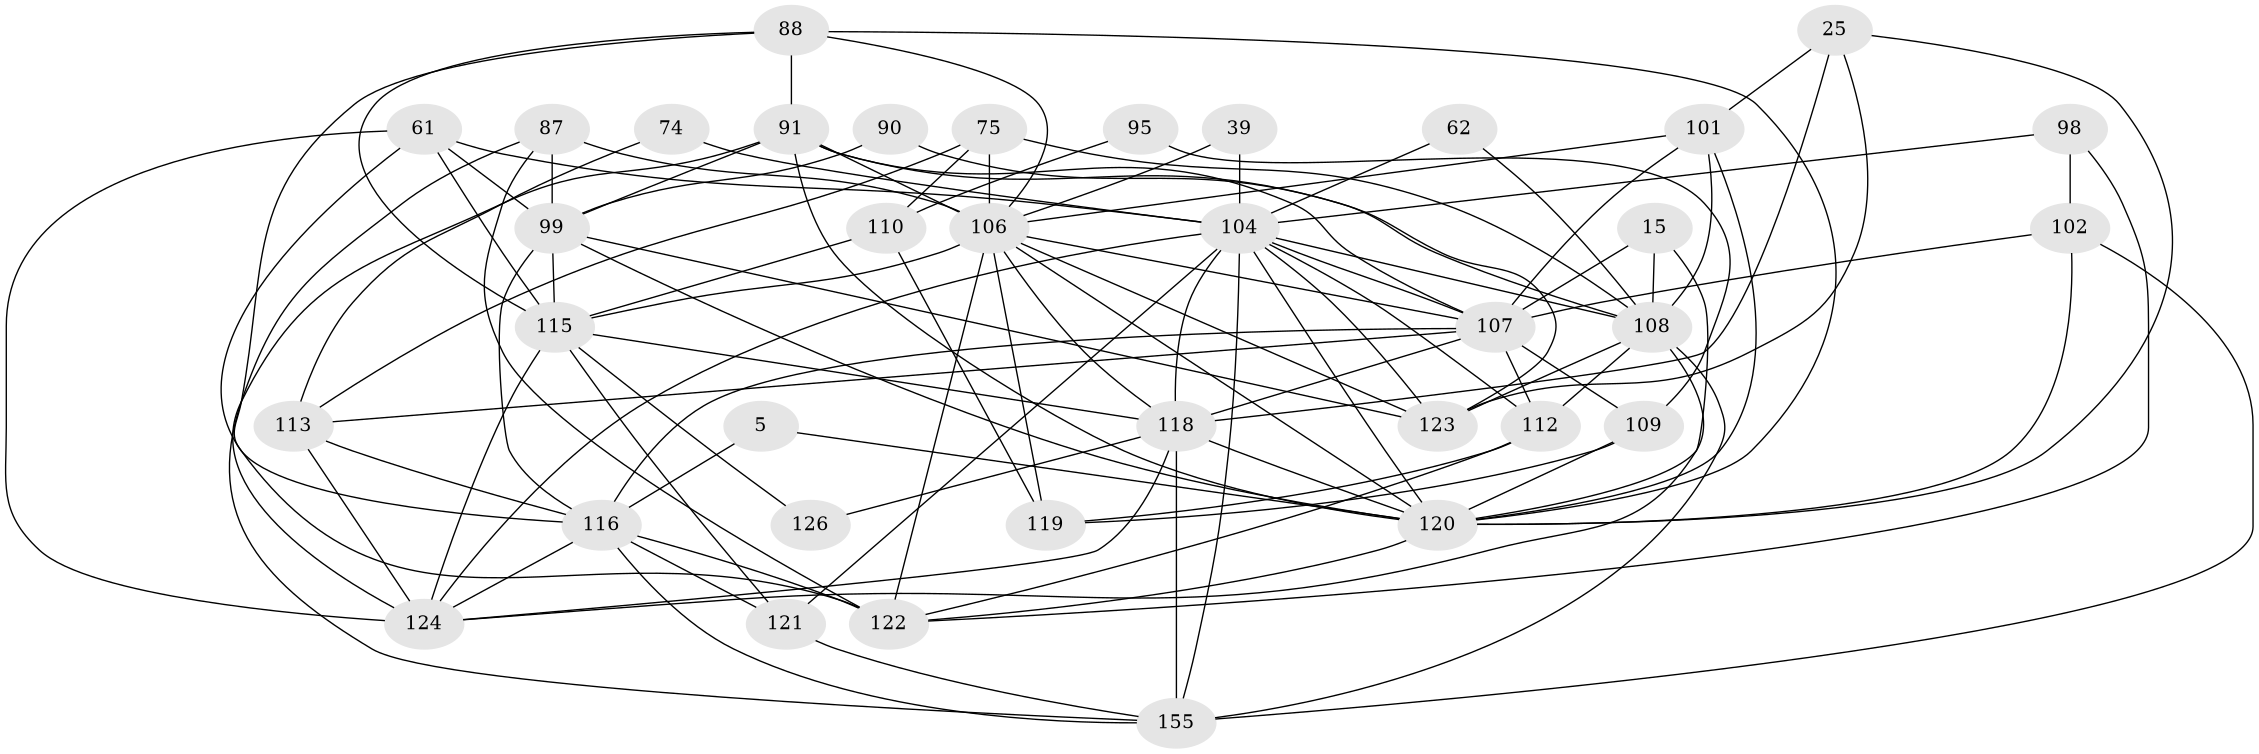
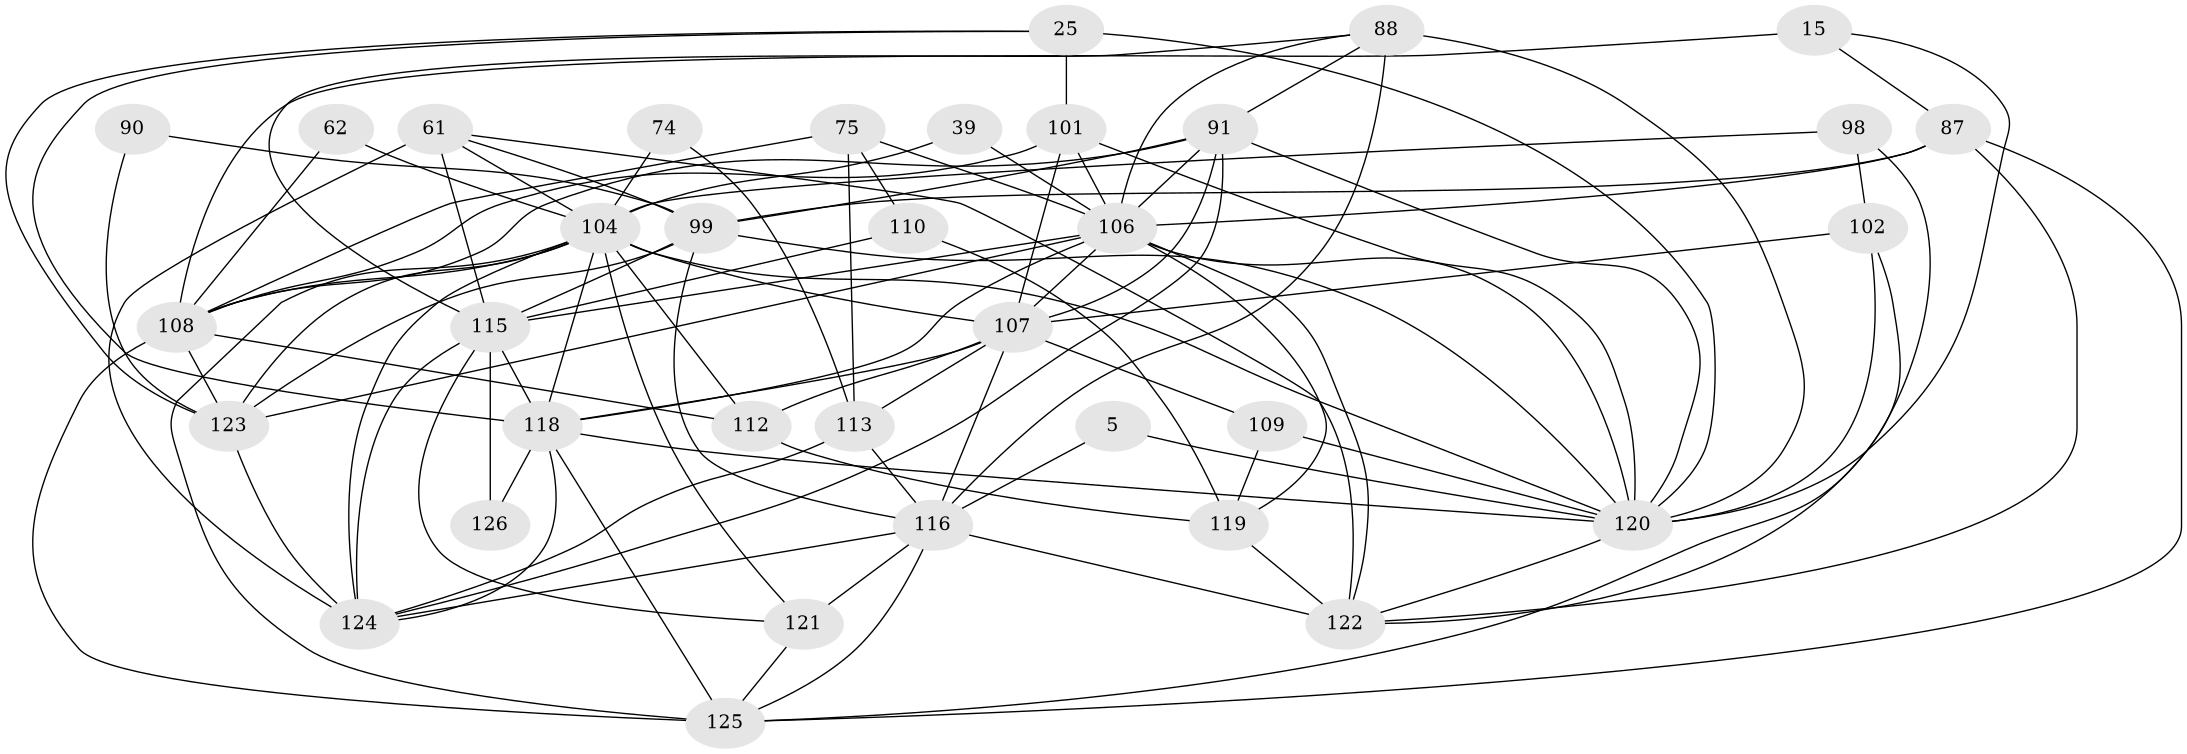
node "95": removed
edge "15" -- "107": now "15" -- "87"
edge "112" -- "122": now "119" -- "122"
edge "108" -- "124": now "123" -- "124"
node "155": label "155" -> "125"
